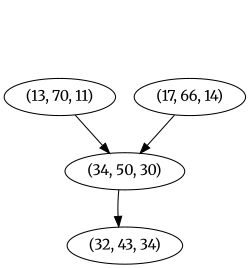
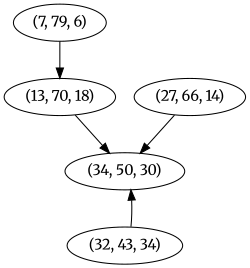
node "(7, 79, 6)": added
node "(13, 70, 11)": label "(13, 70, 11)" -> "(13, 70, 18)"
node "(17, 66, 14)": label "(17, 66, 14)" -> "(27, 66, 14)"
edge "(34, 50, 30)" -> "(32, 43, 34)": reversed
